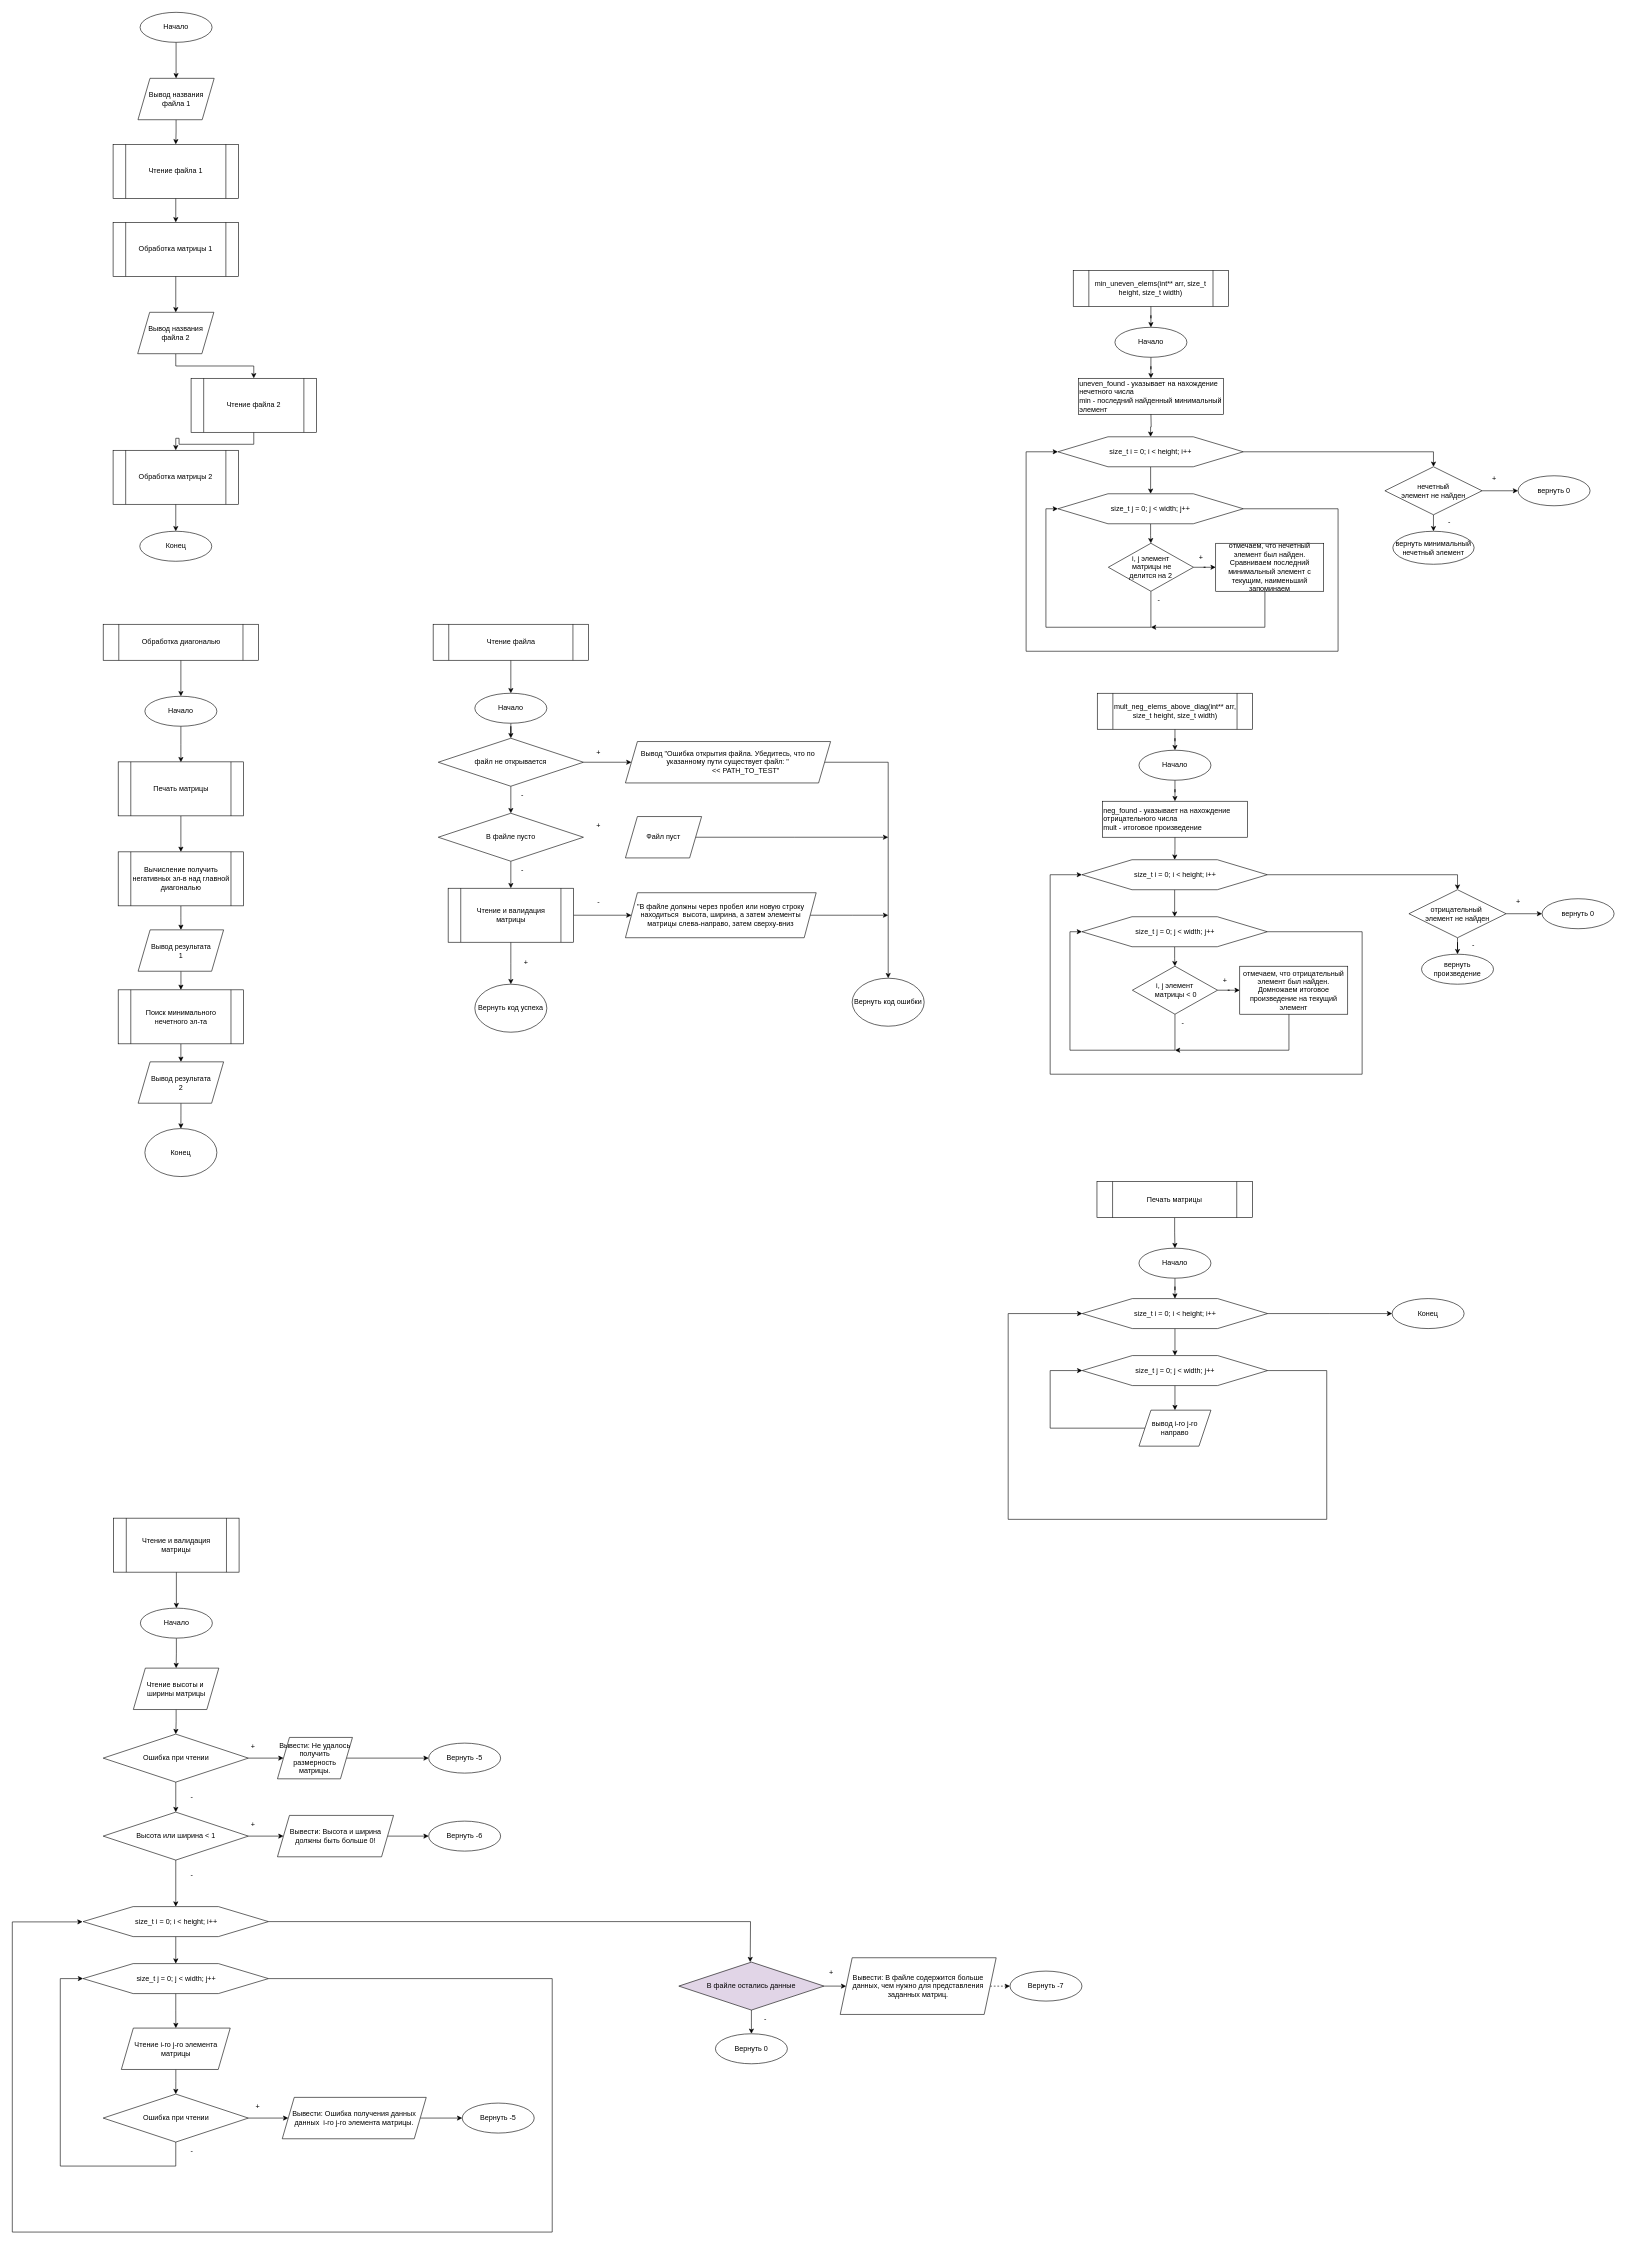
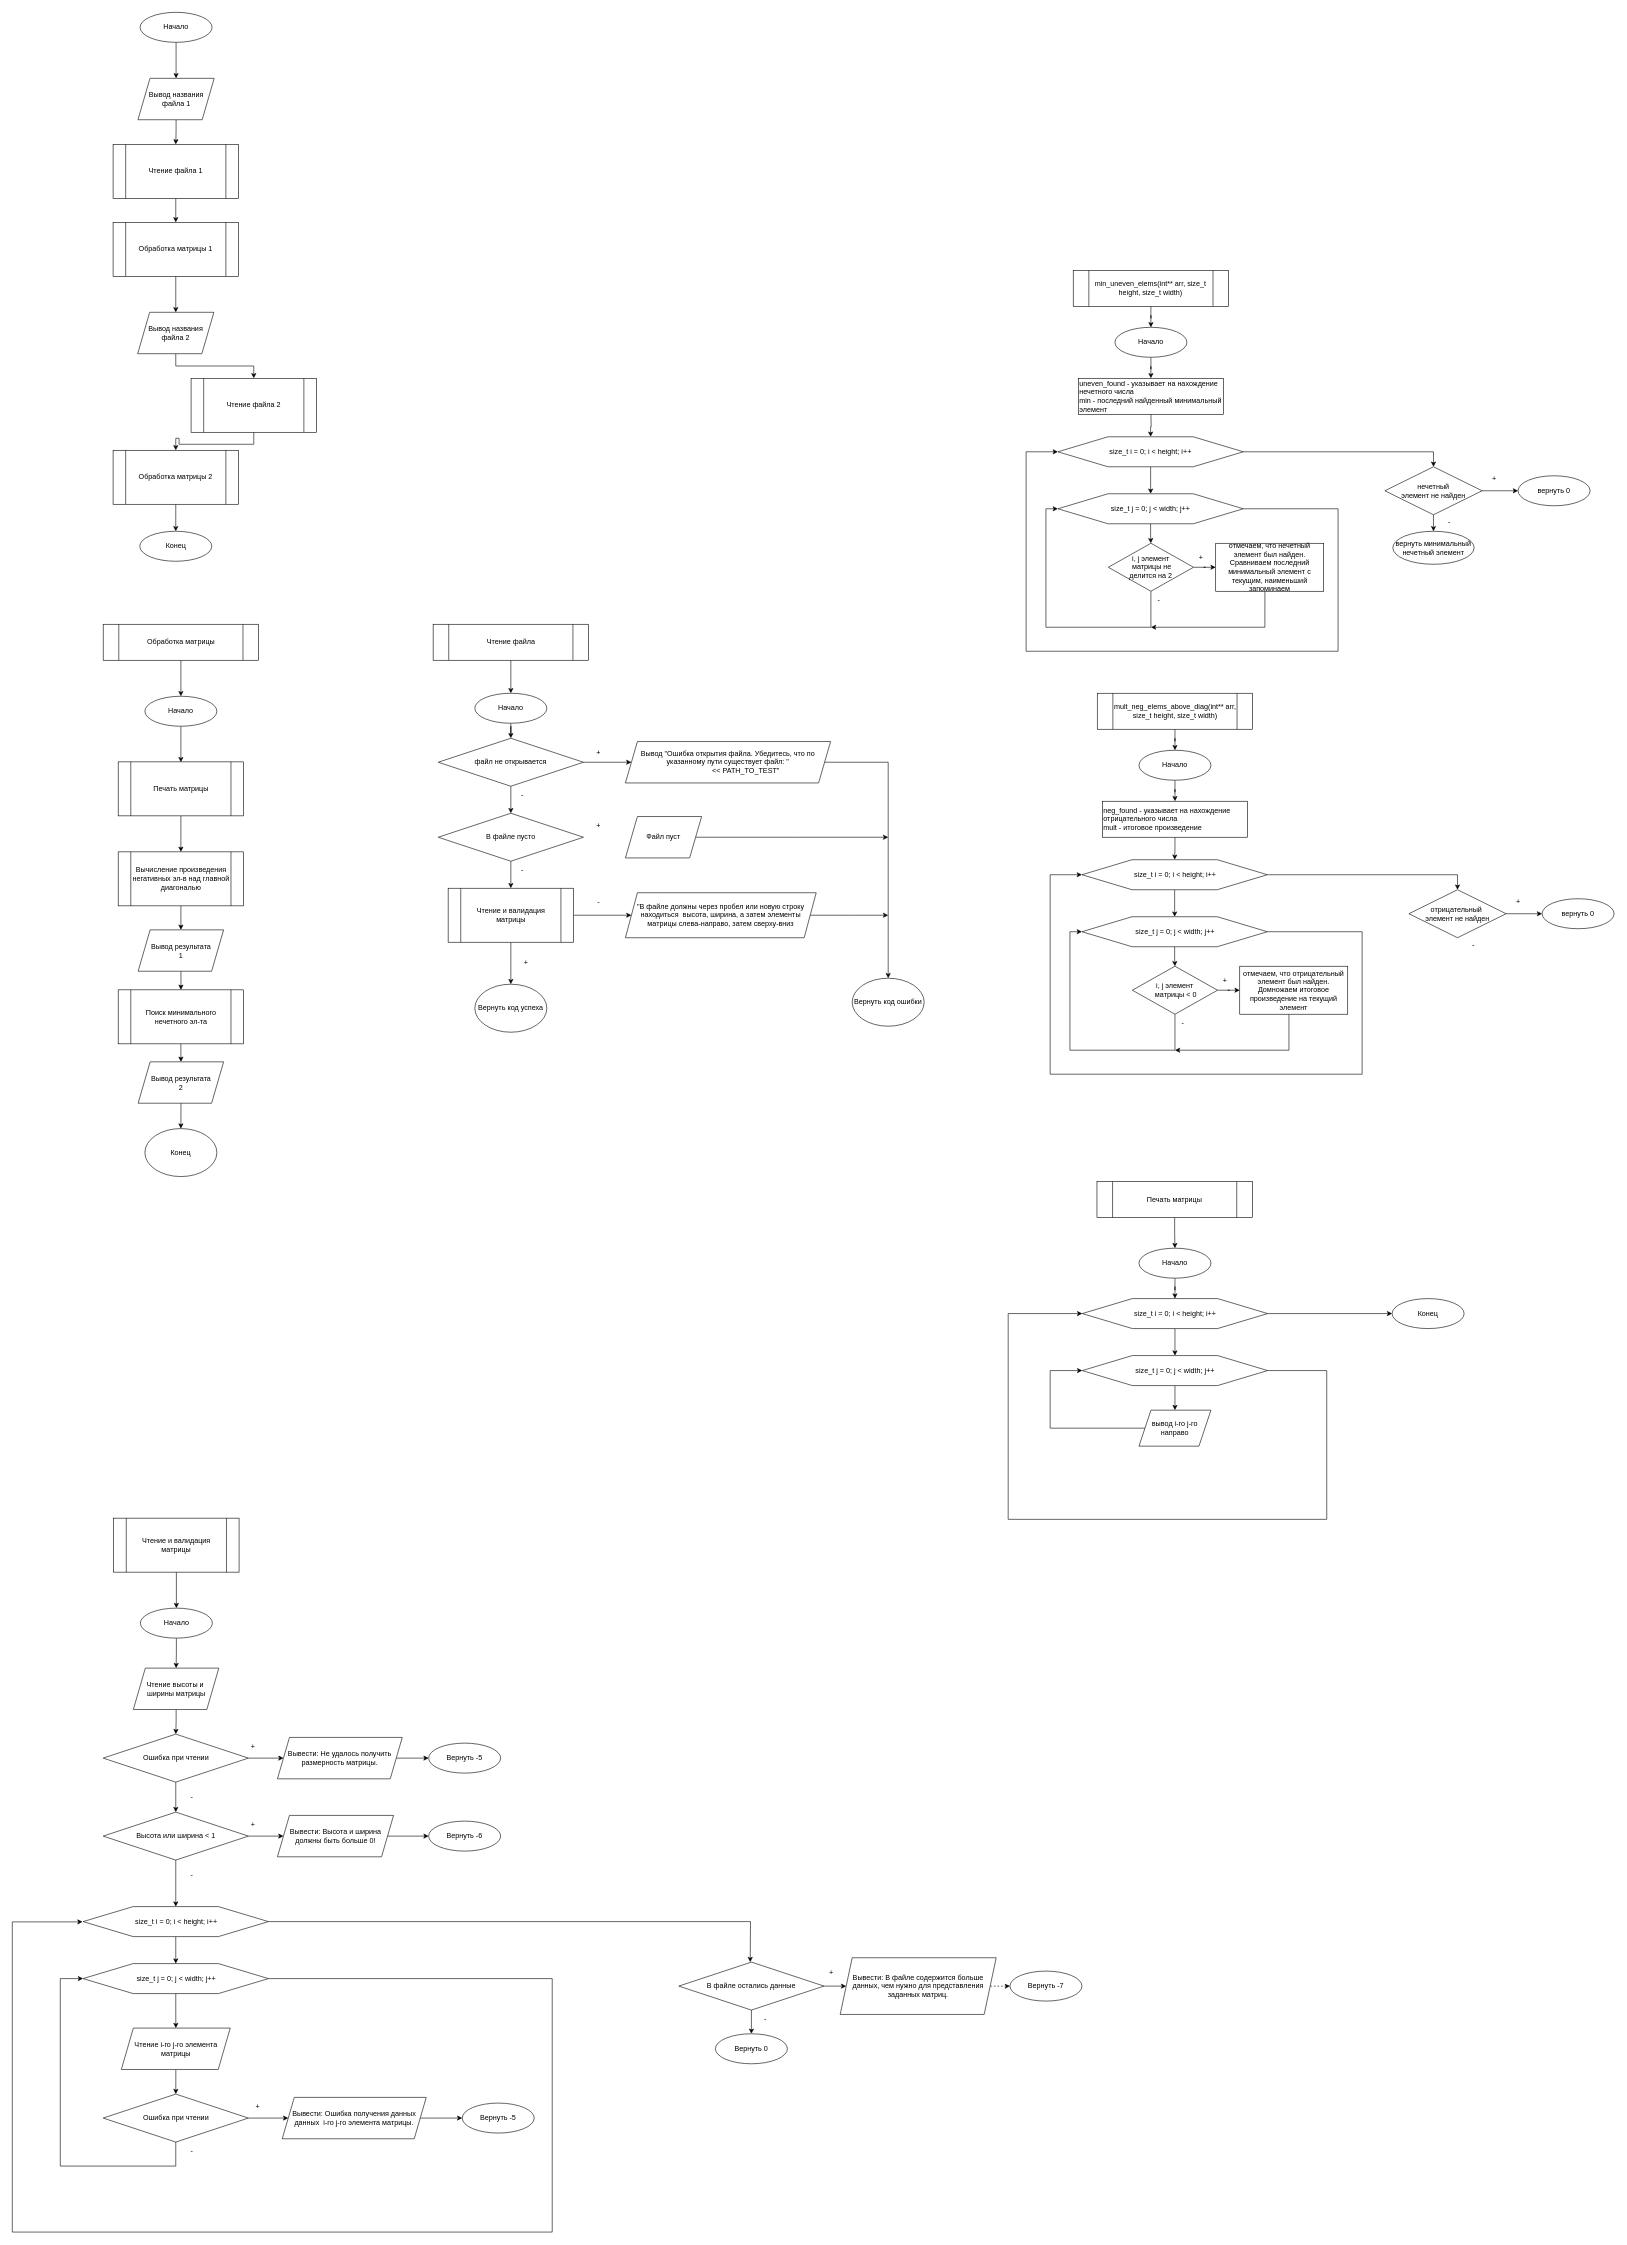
node "Обработка диагональю": label "Обработка диагональю" -> "Обработка матрицы"
node "Вычисление получить негативных эл-в над главной диагональю": label "Вычисление получить негативных эл-в над главной диагональю" -> "Вычисление произведения негативных эл-в над главной диагональю"
edge "отрицательный элемент не найден" -> "вернуть произведение": removed
node "вернуть произведение": removed
node "Вывести: Не удалось получить размерность матрицы.": size 75x41 -> 125x41
node "В файле остались данные": fillcolor #e1d5e7 -> #ffffff
